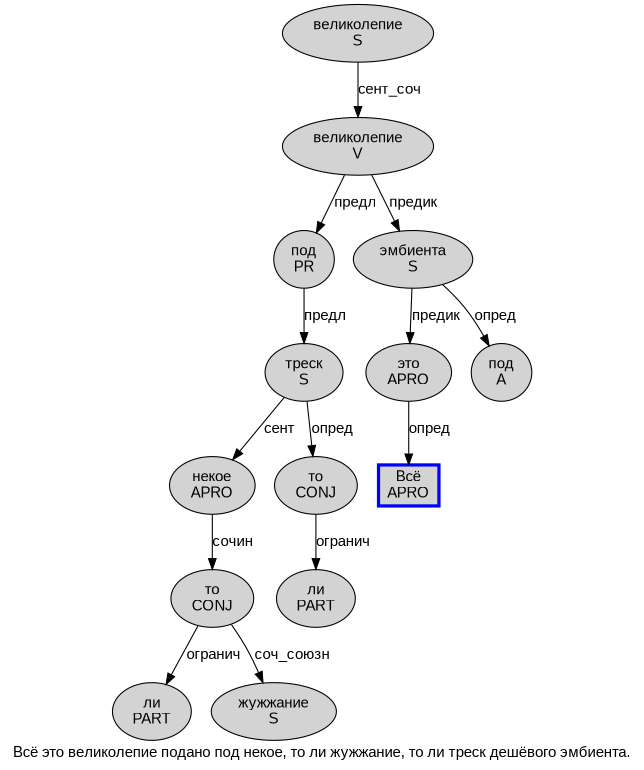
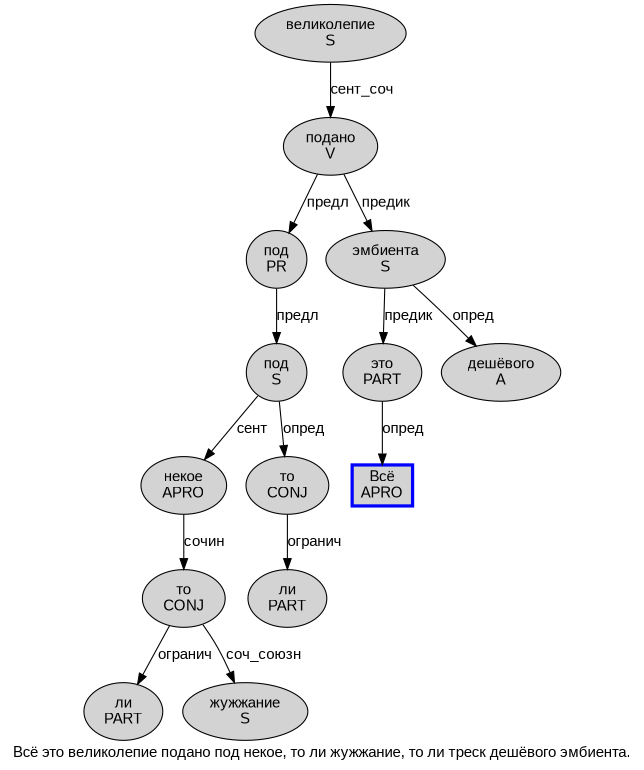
node "великолепие V": label "великолепие V" -> "подано V"
node "треск S": label "треск S" -> "под S"
node "это APRO": label "это APRO" -> "это PART"
node "под A": label "под A" -> "дешёвого A"
